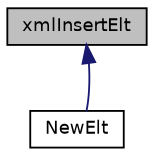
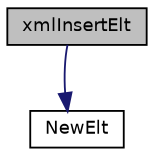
edge "NewElt" -> "xmlInsertElt": reversed
